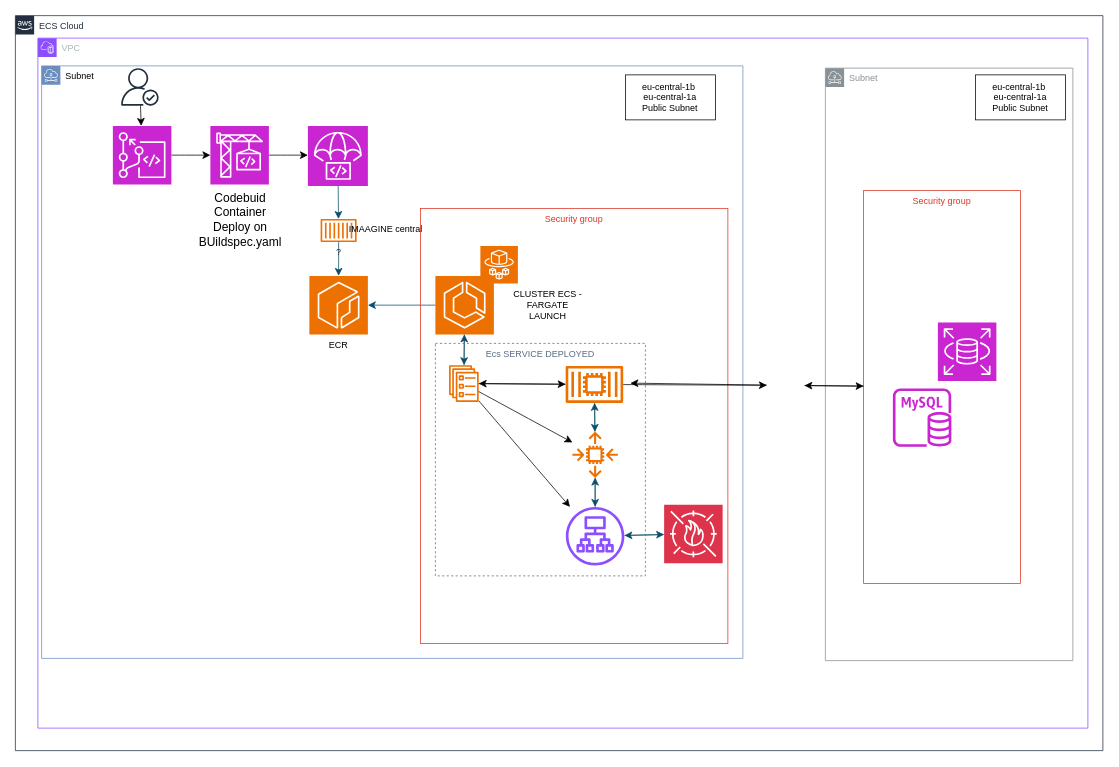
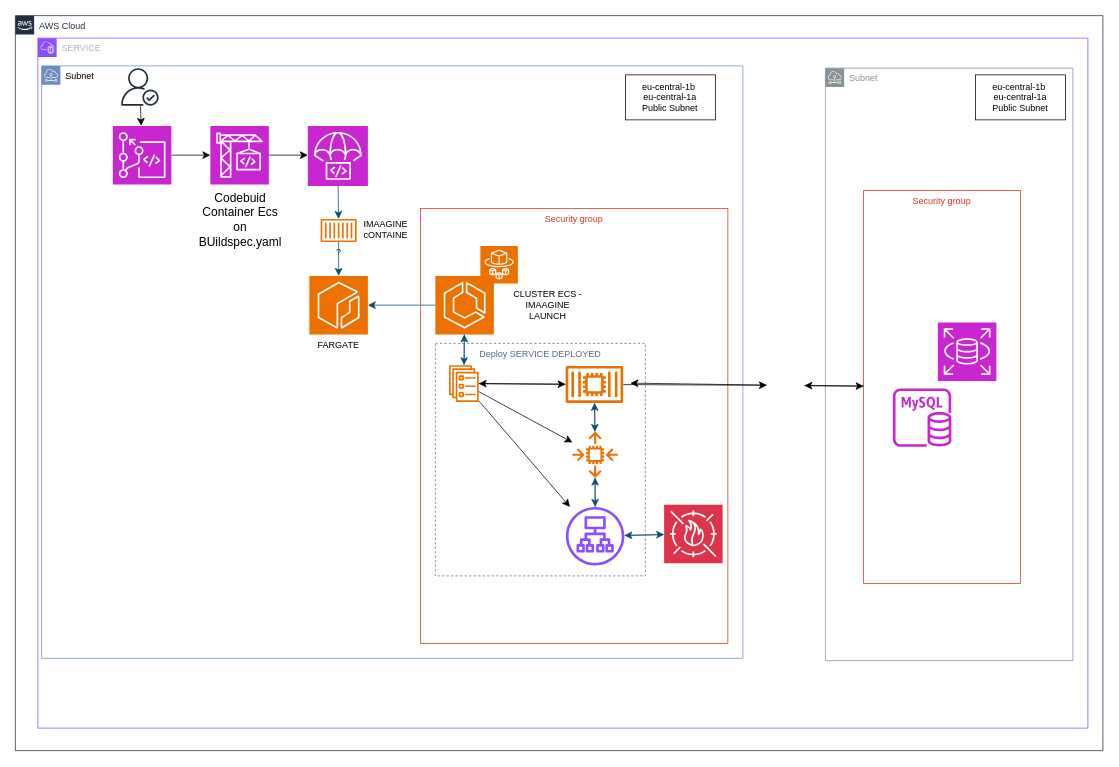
node "ECS Cloud": label "ECS Cloud" -> "AWS Cloud"
node "VPC": label "VPC" -> "SERVICE"
node "Codebuid Container Deploy on BUildspec.yaml": label "Codebuid Container Deploy on BUildspec.yaml" -> "Codebuid Container Ecs on BUildspec.yaml"
node "IMAAGINE central": label "IMAAGINE central" -> "IMAAGINE cONTAINE"
node "CLUSTER ECS - FARGATE LAUNCH": label "CLUSTER ECS - FARGATE LAUNCH" -> "CLUSTER ECS - IMAAGINE LAUNCH"
node "ECR": label "ECR" -> "FARGATE"
node "Ecs SERVICE DEPLOYED": label "Ecs SERVICE DEPLOYED" -> "Deploy SERVICE DEPLOYED"
